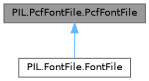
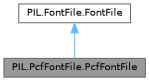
edge "PIL.FontFile.FontFile" -> "PIL.PcfFontFile.PcfFontFile": reversed
